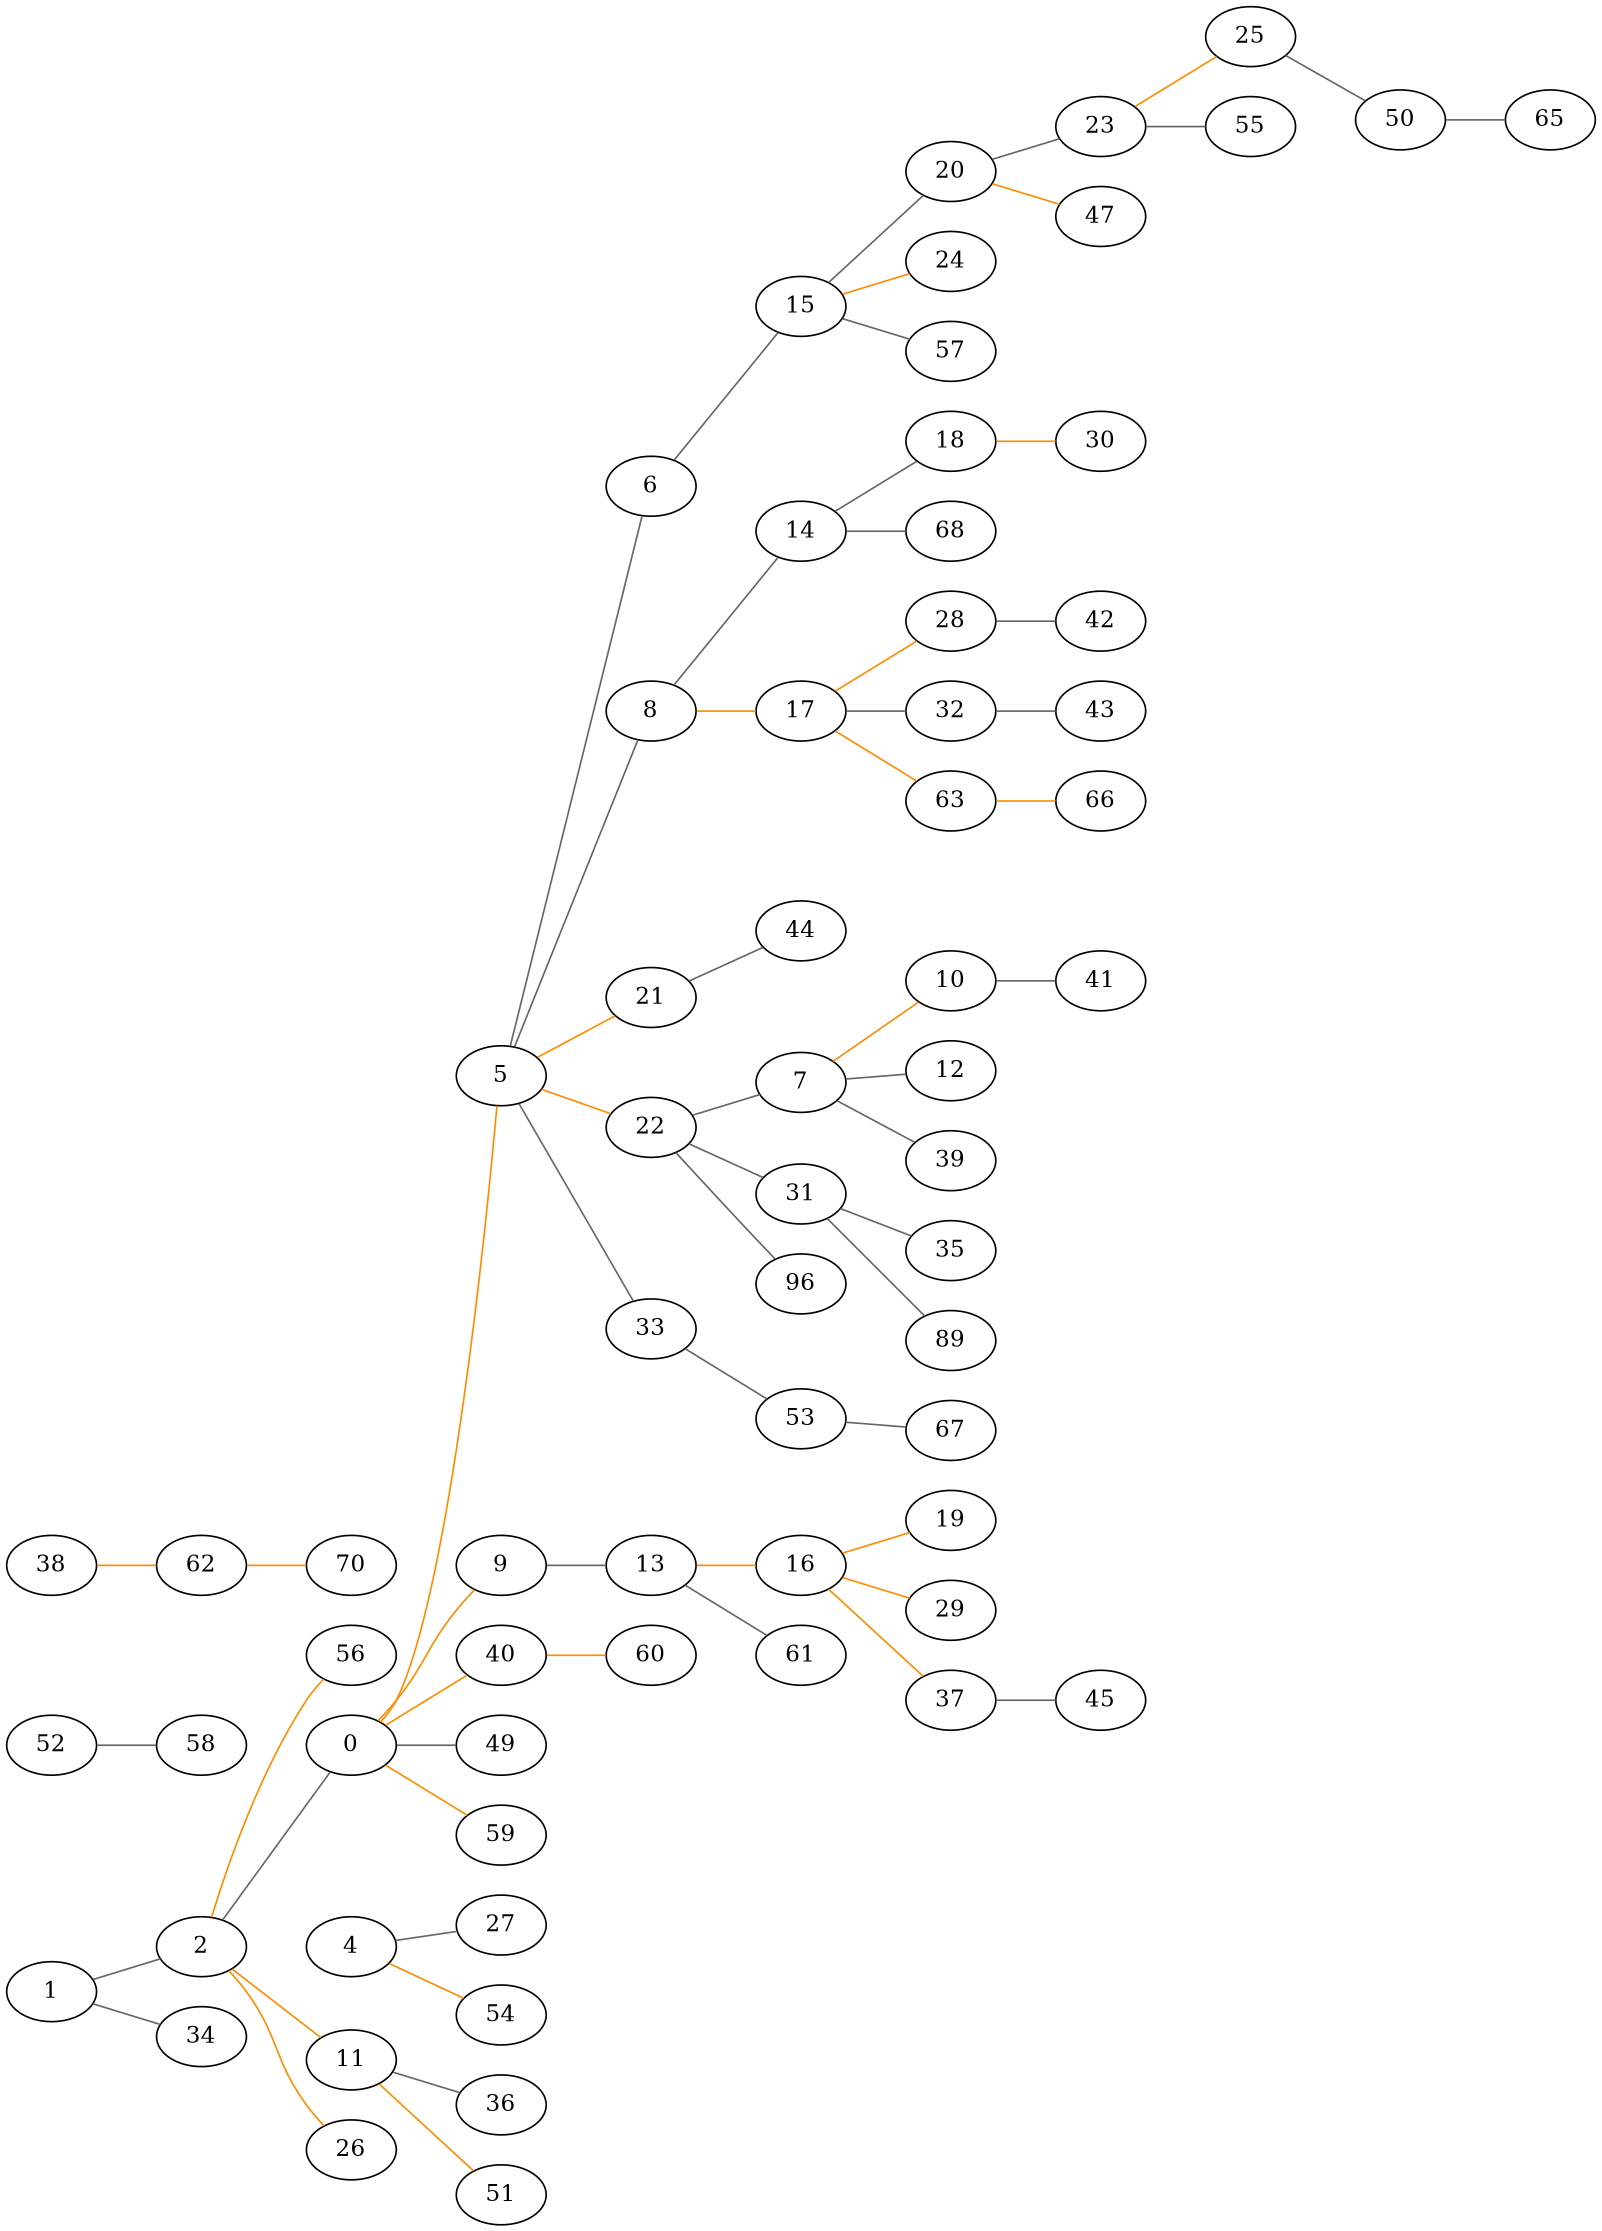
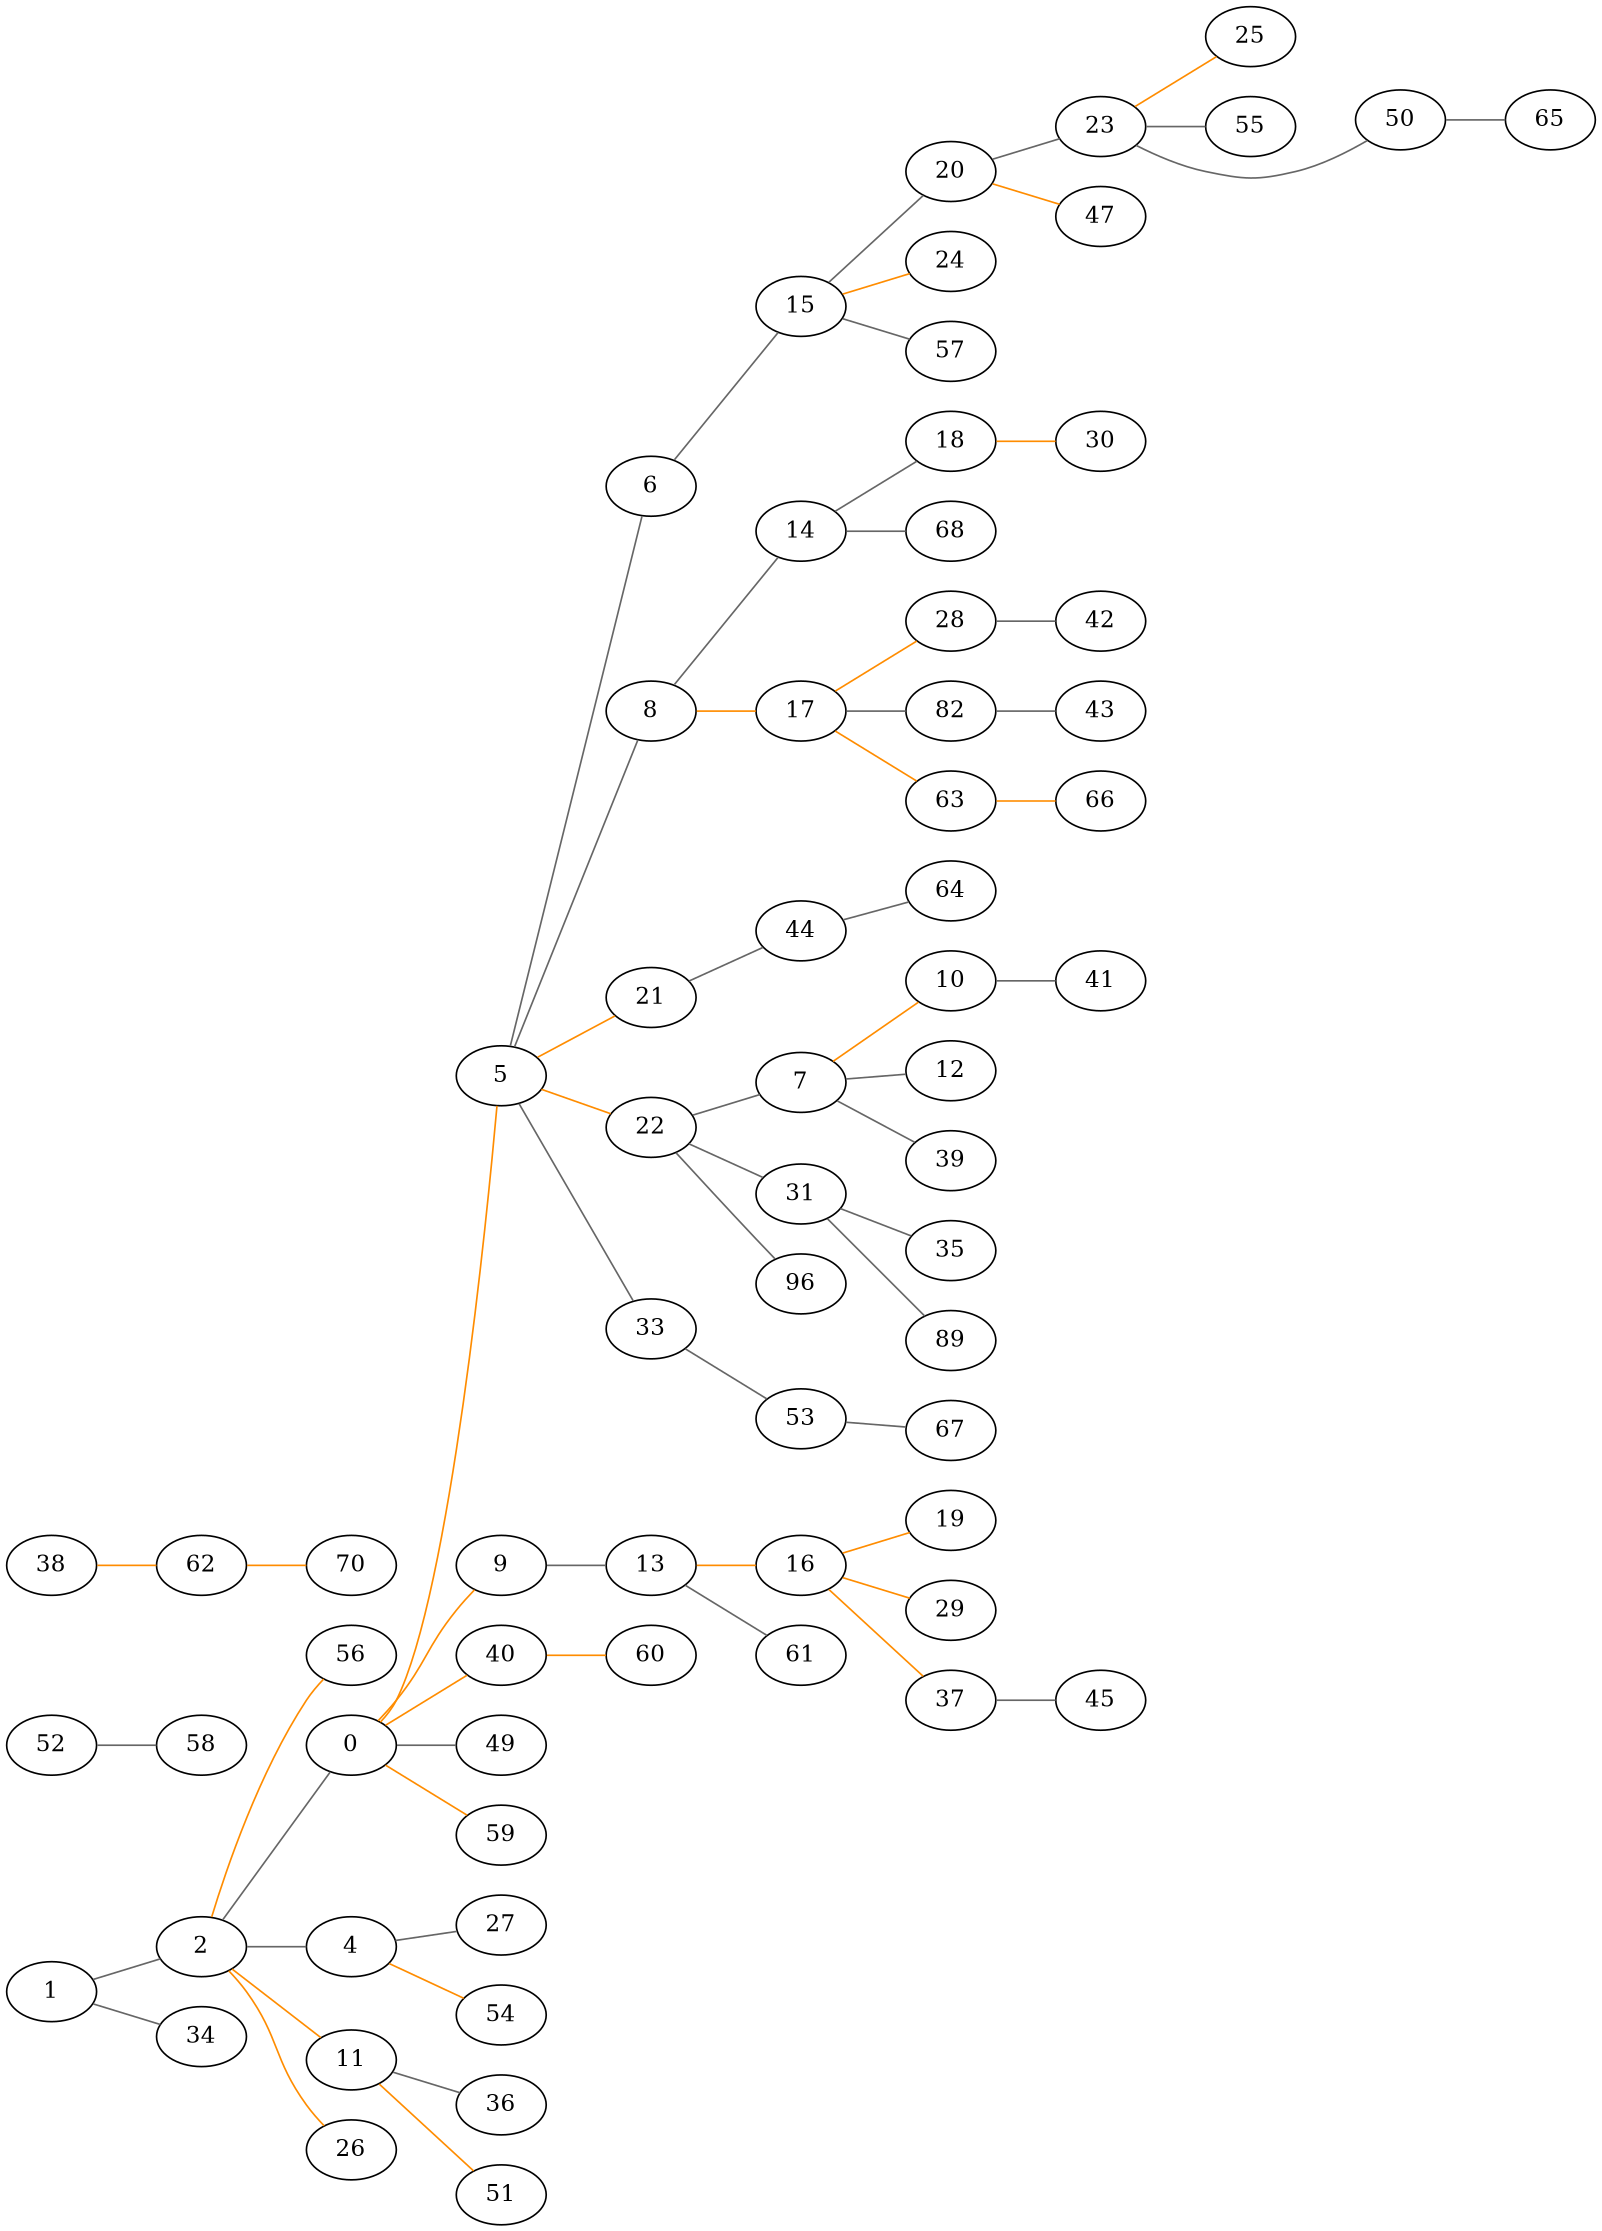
edge "25" -- "50": now "23" -- "50"
node "32": label "32" -> "82"
node "64": added
edge "2" -- "4": added
